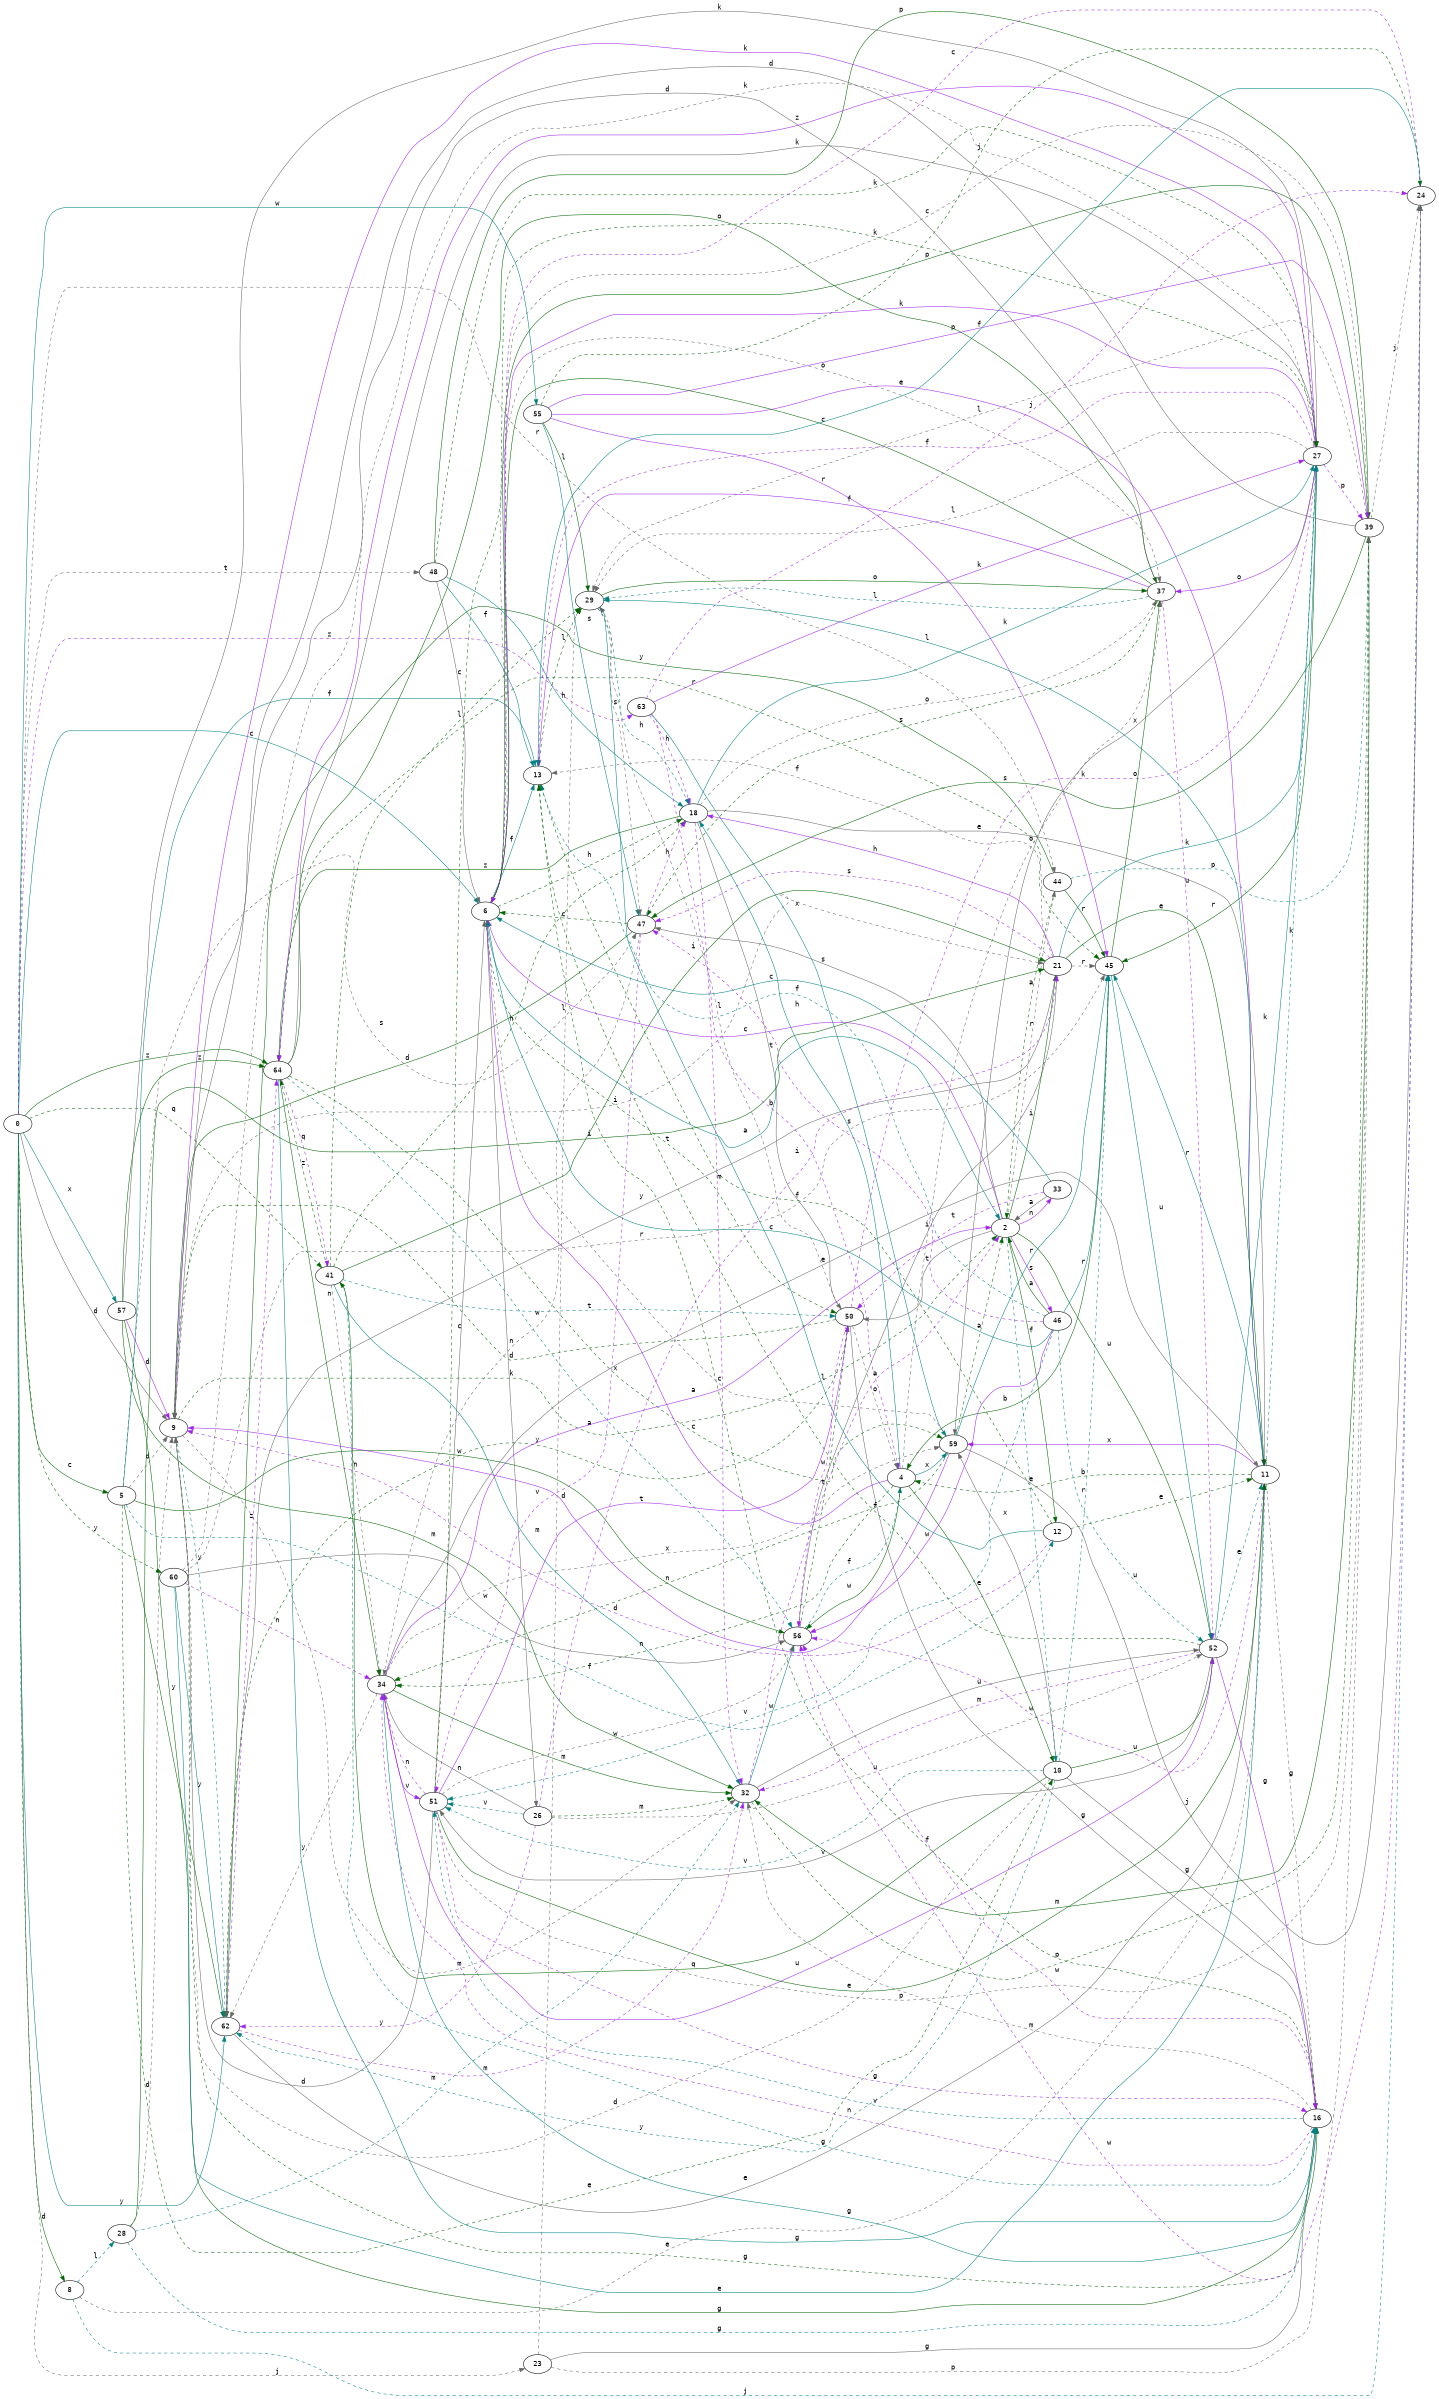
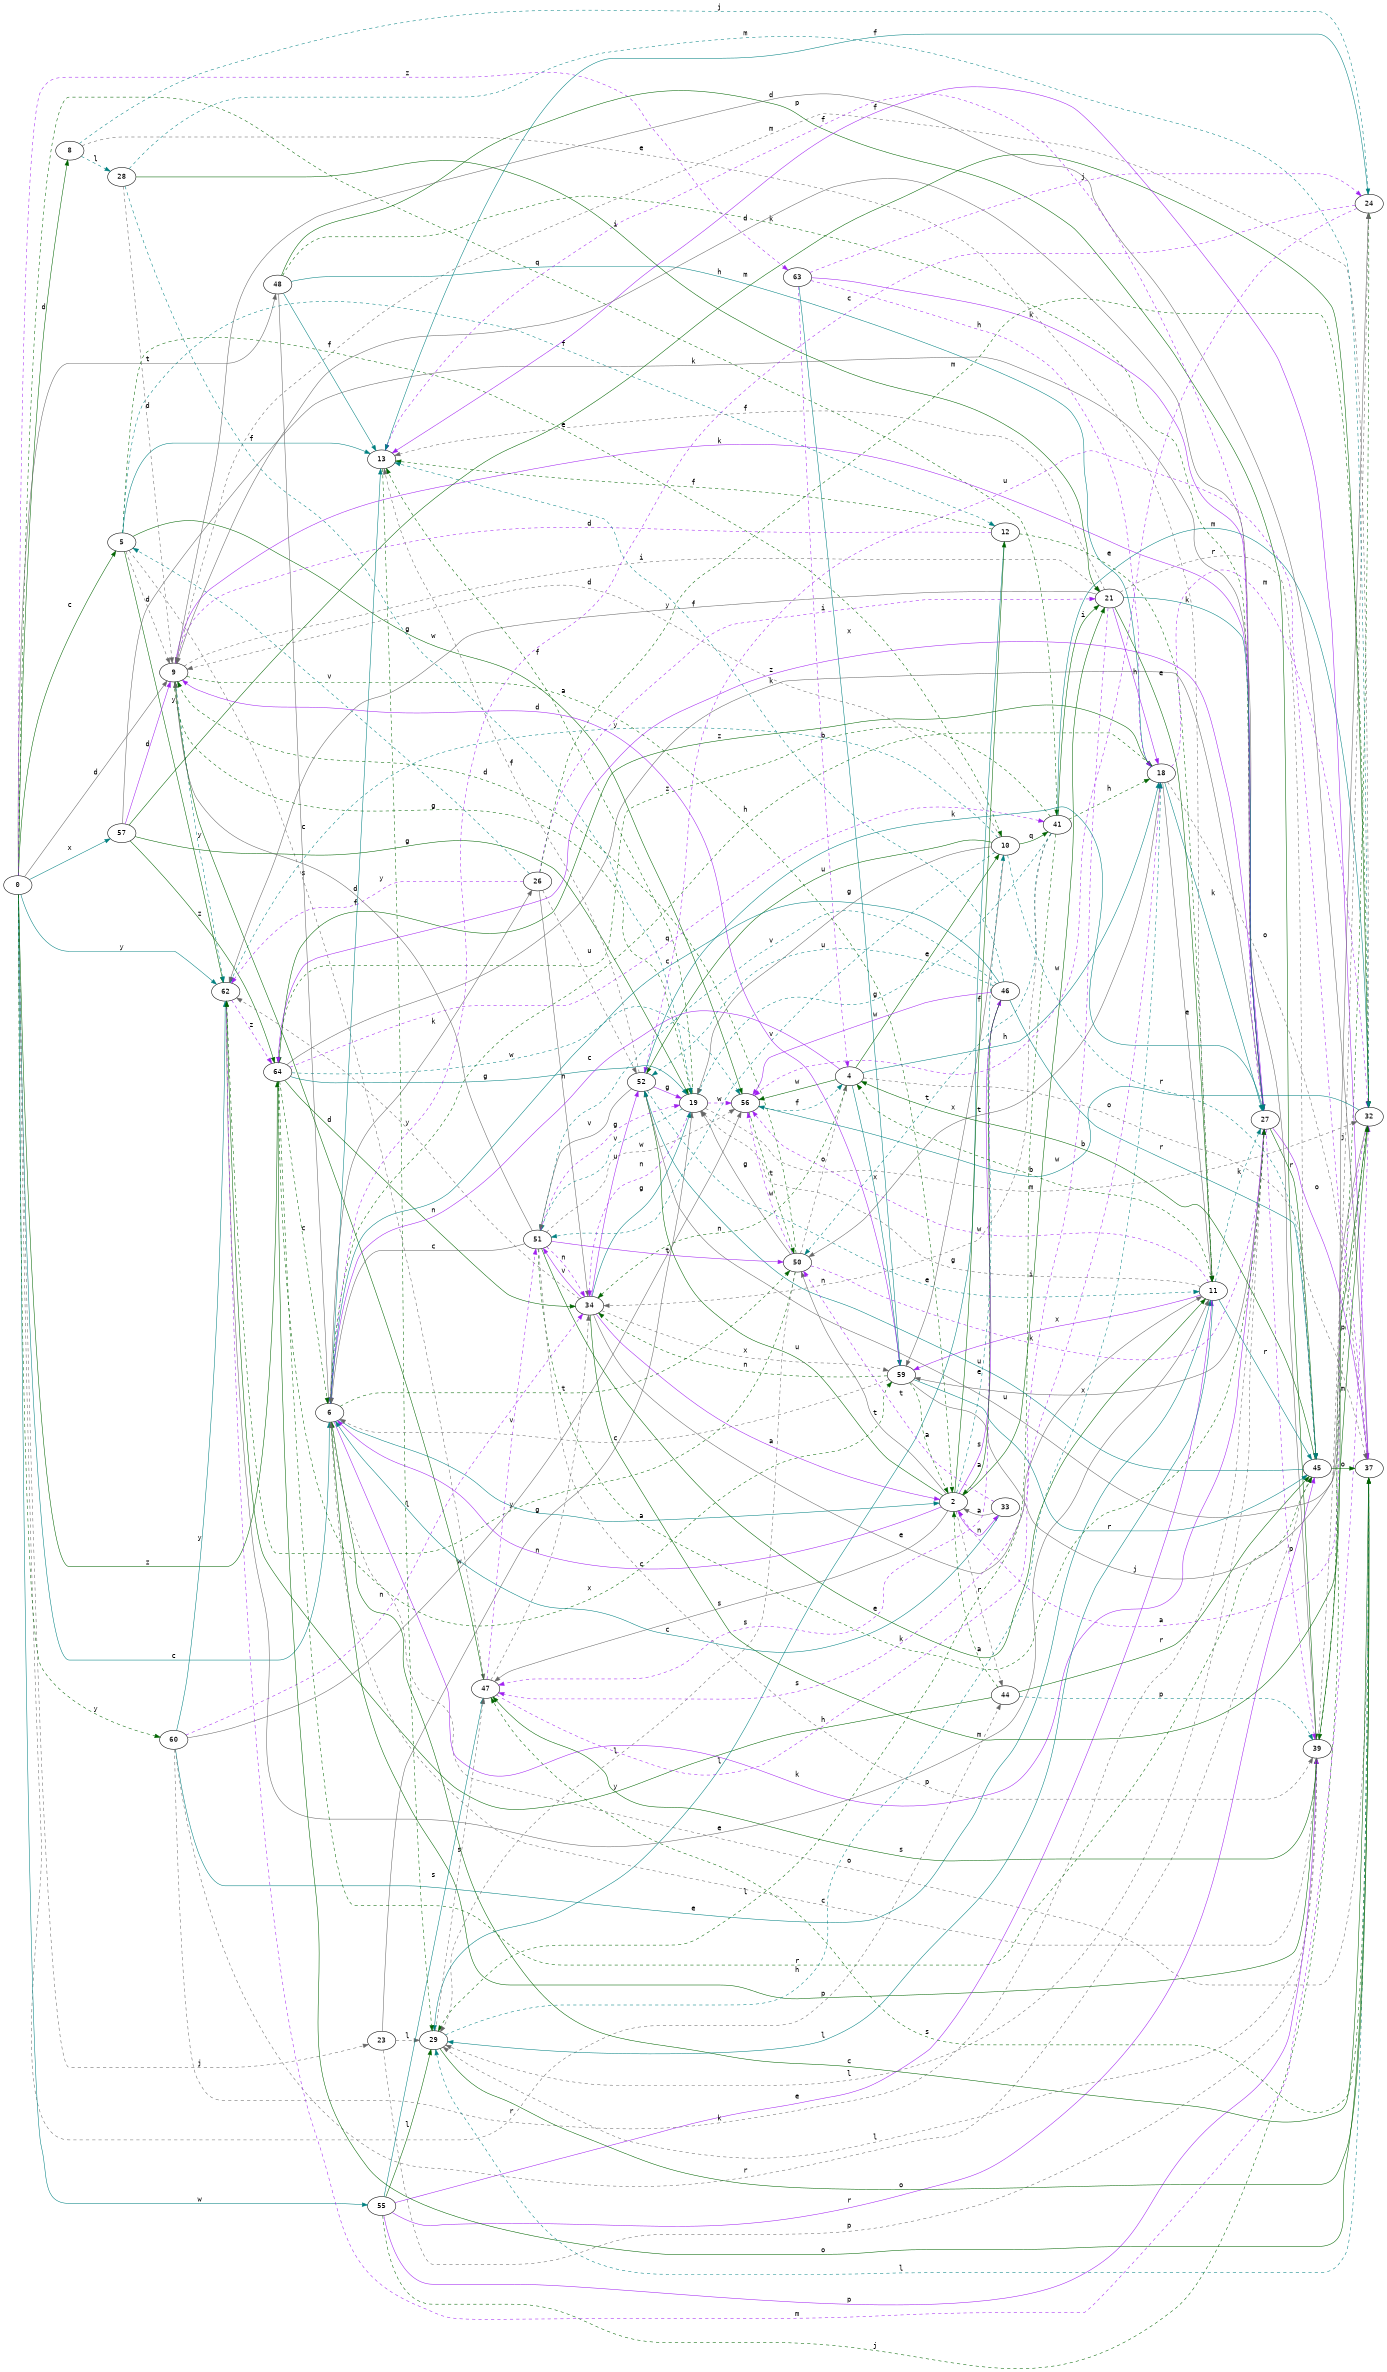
edge "0" -> "48": style dashed -> solid
edge "47" -> "6": now "64" -> "6"
edge "56" -> "21": removed, label "i"
edge "52" -> "13": color darkgreen -> gray40
edge "52" -> "32": removed, label "m"
edge "26" -> "51": now "26" -> "5"
node "16": label "16" -> "19"
